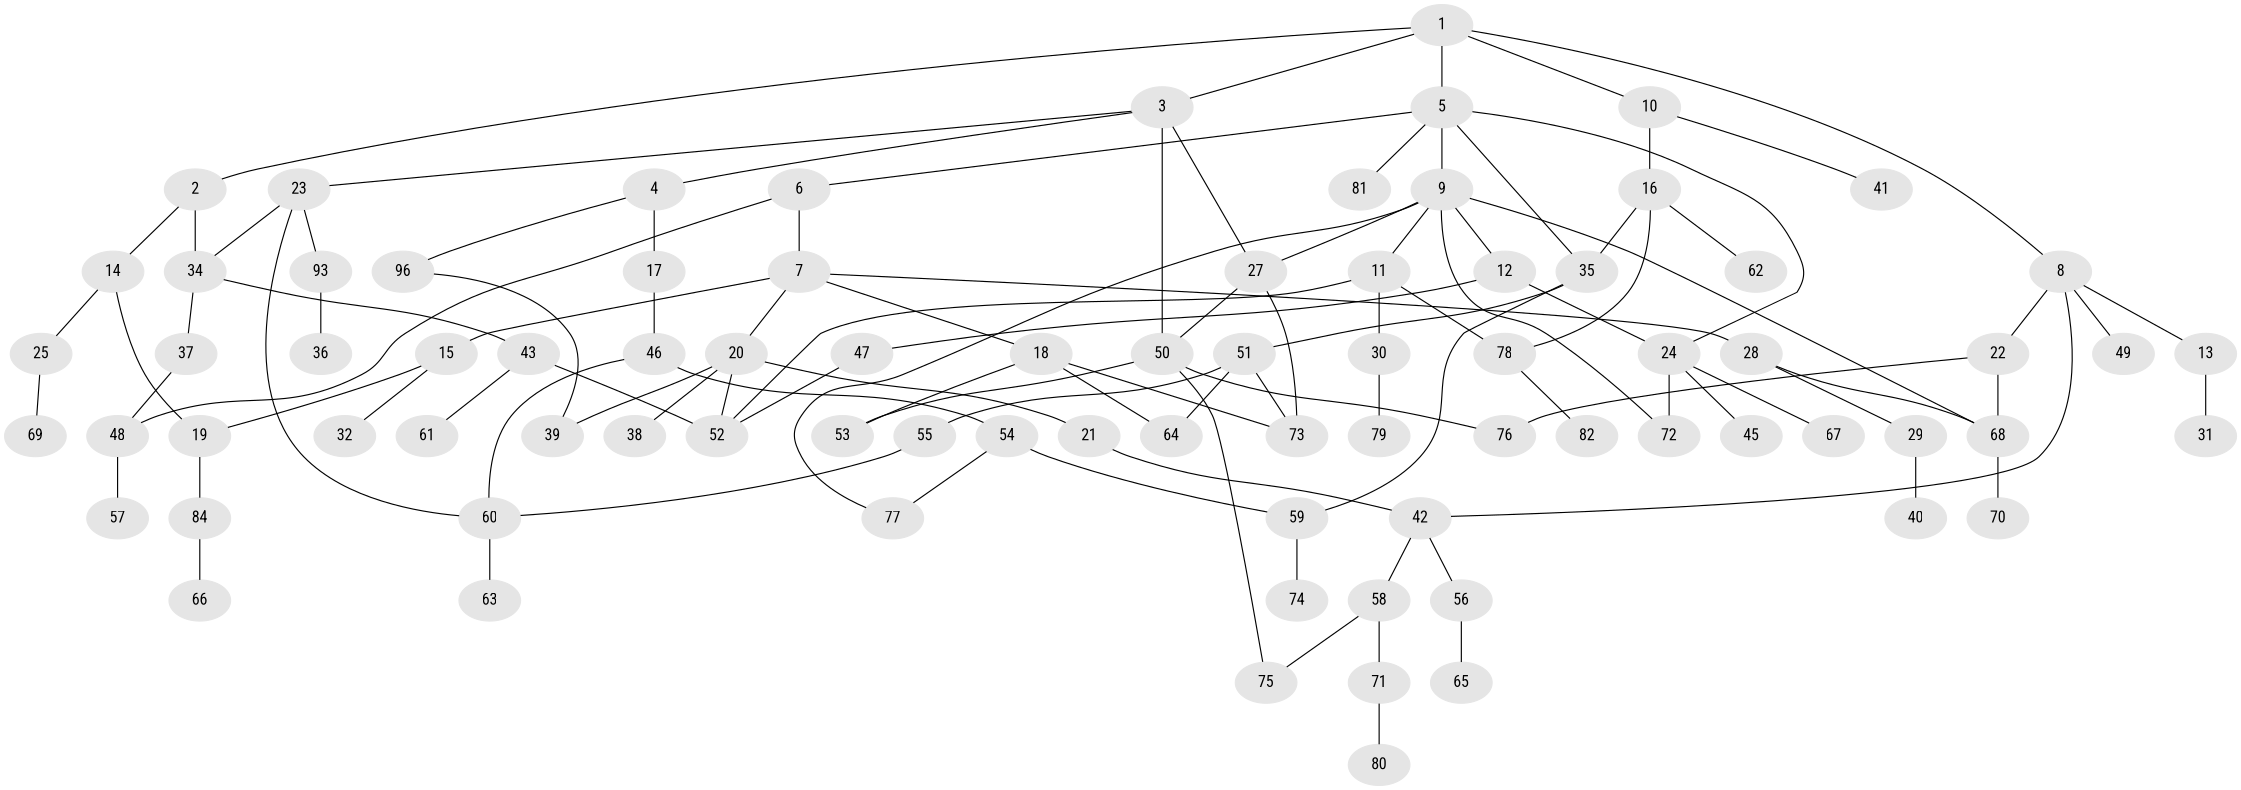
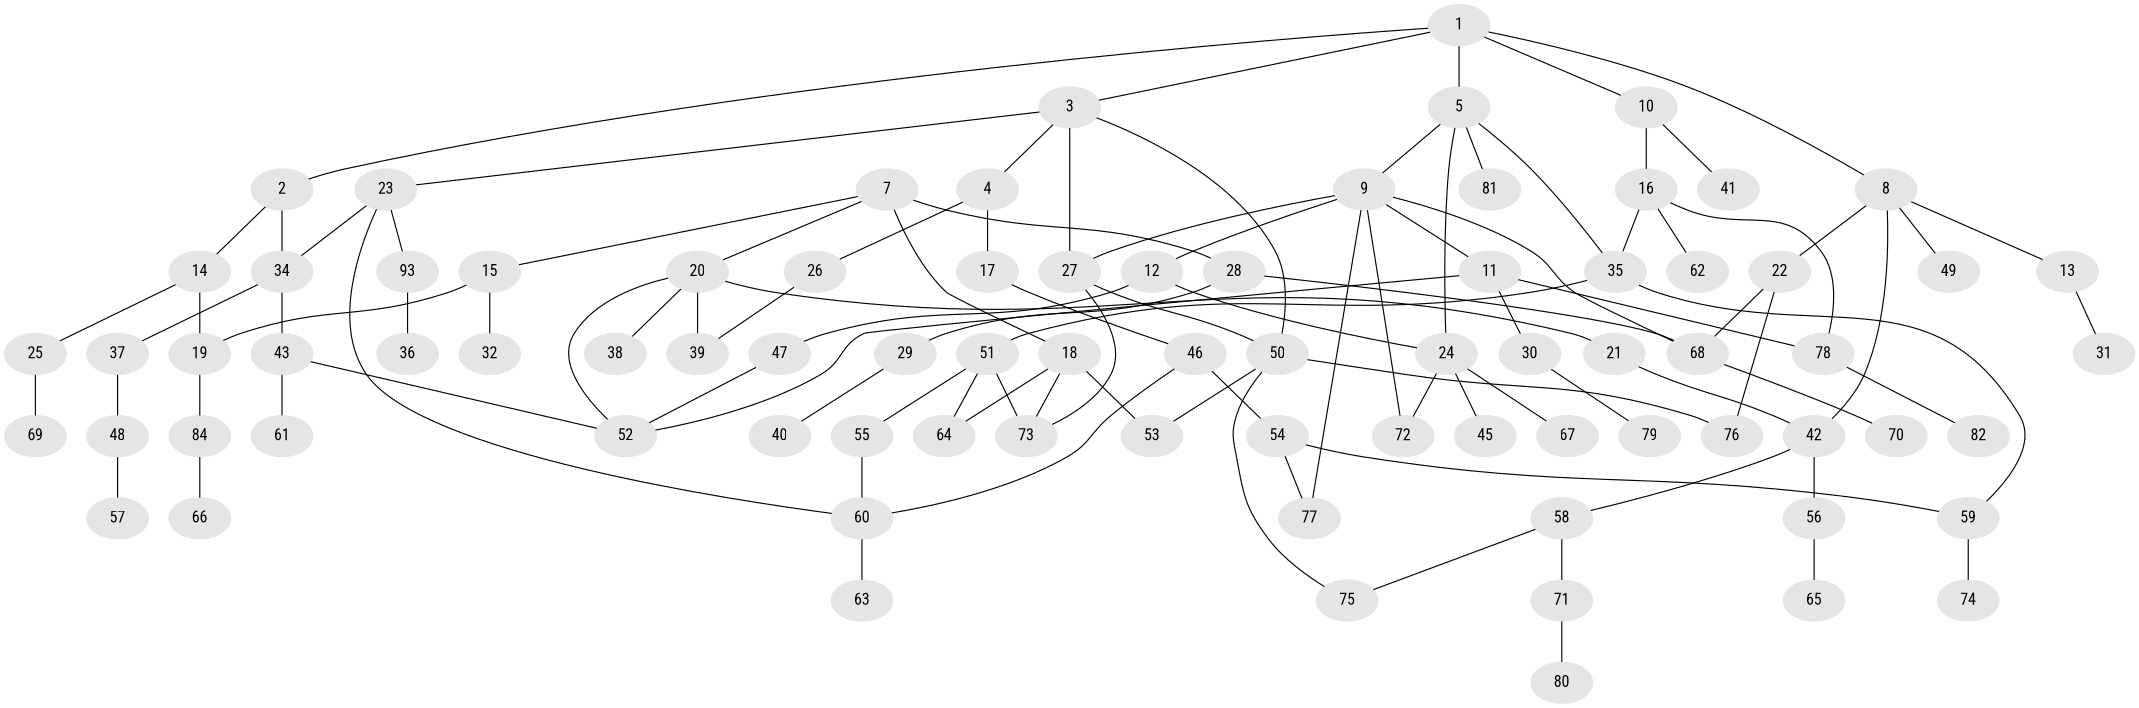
node "6": removed
node "96": label "96" -> "26"
